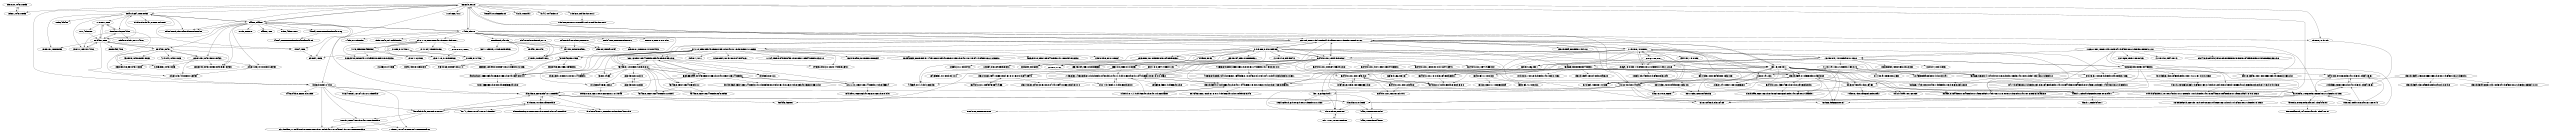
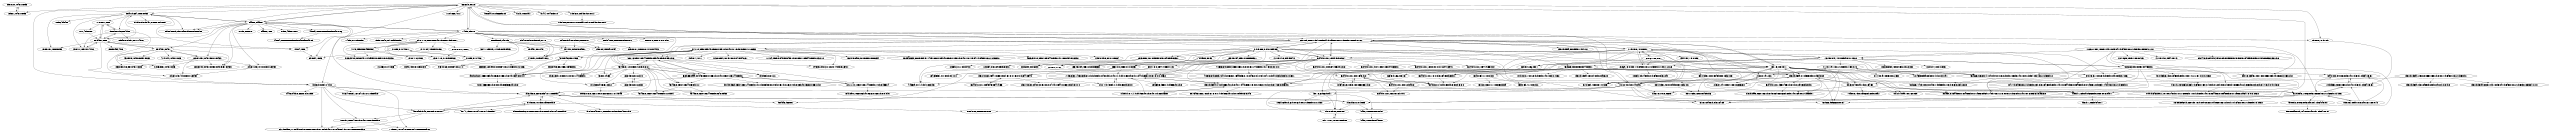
edge "gruberto/DL-ChannelDecoding" -> "VivekRamalingamK/Decoder-using-deep-learning": now "gruberto/DL-ChannelDecoding" -> "Brook1711/RIS_components"
